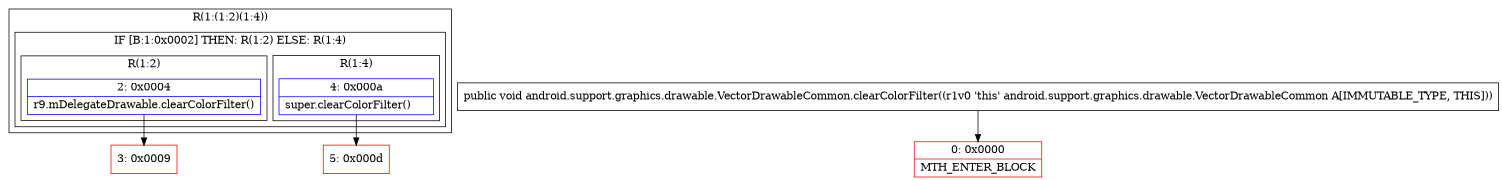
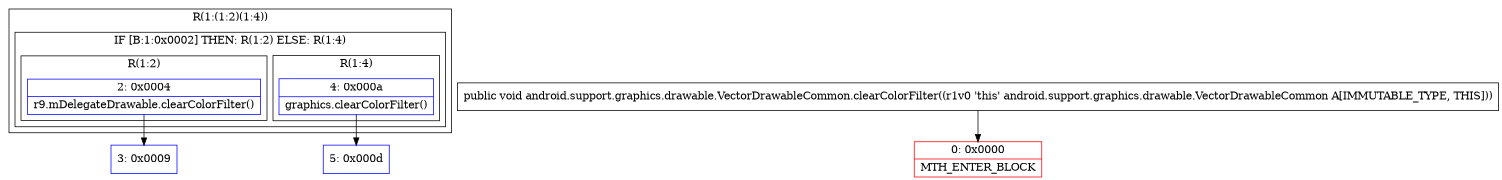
node "4: 0x000a": text "super.clearColorFilter()" -> "graphics.clearColorFilter()"
node "3: 0x0009": color red -> blue
node "5: 0x000d": color red -> blue
